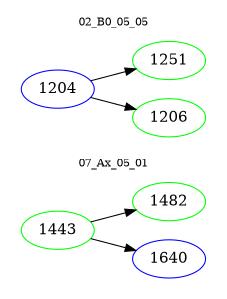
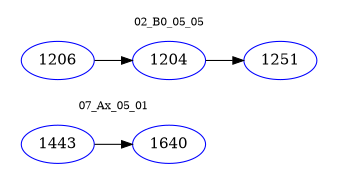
node "1251": color green -> blue
edge "1204" -> "1206": reversed
node "1206": color green -> blue
node "1482": removed
node "1443": color green -> blue
